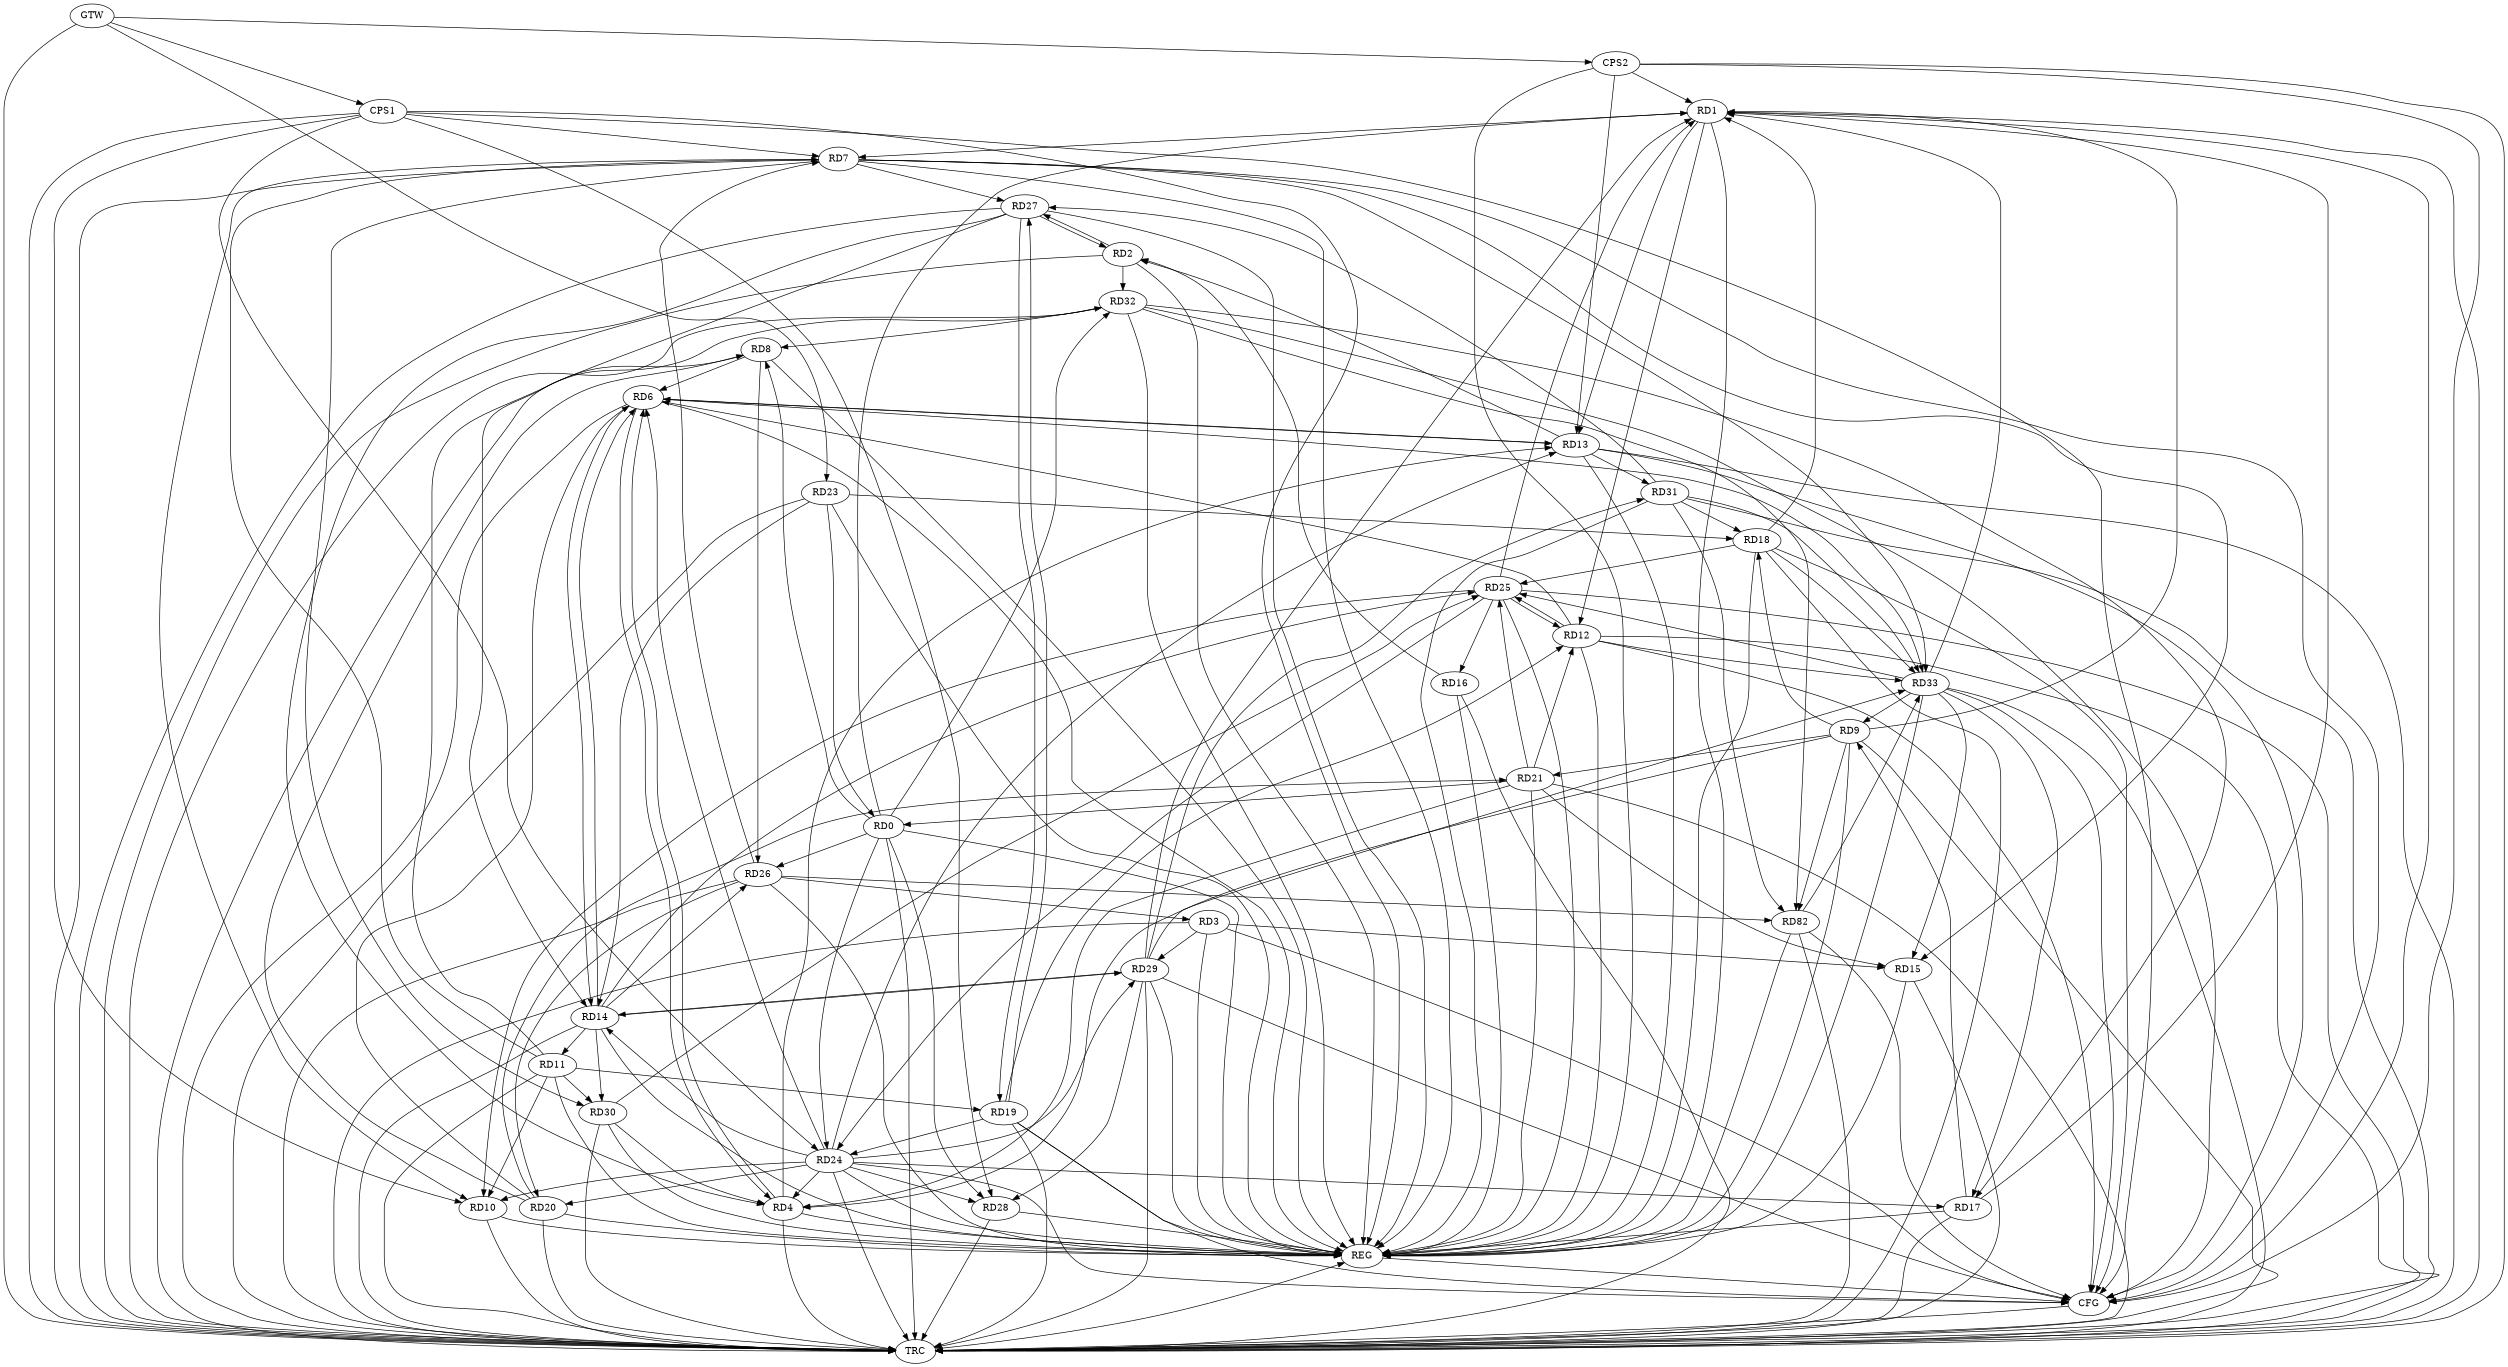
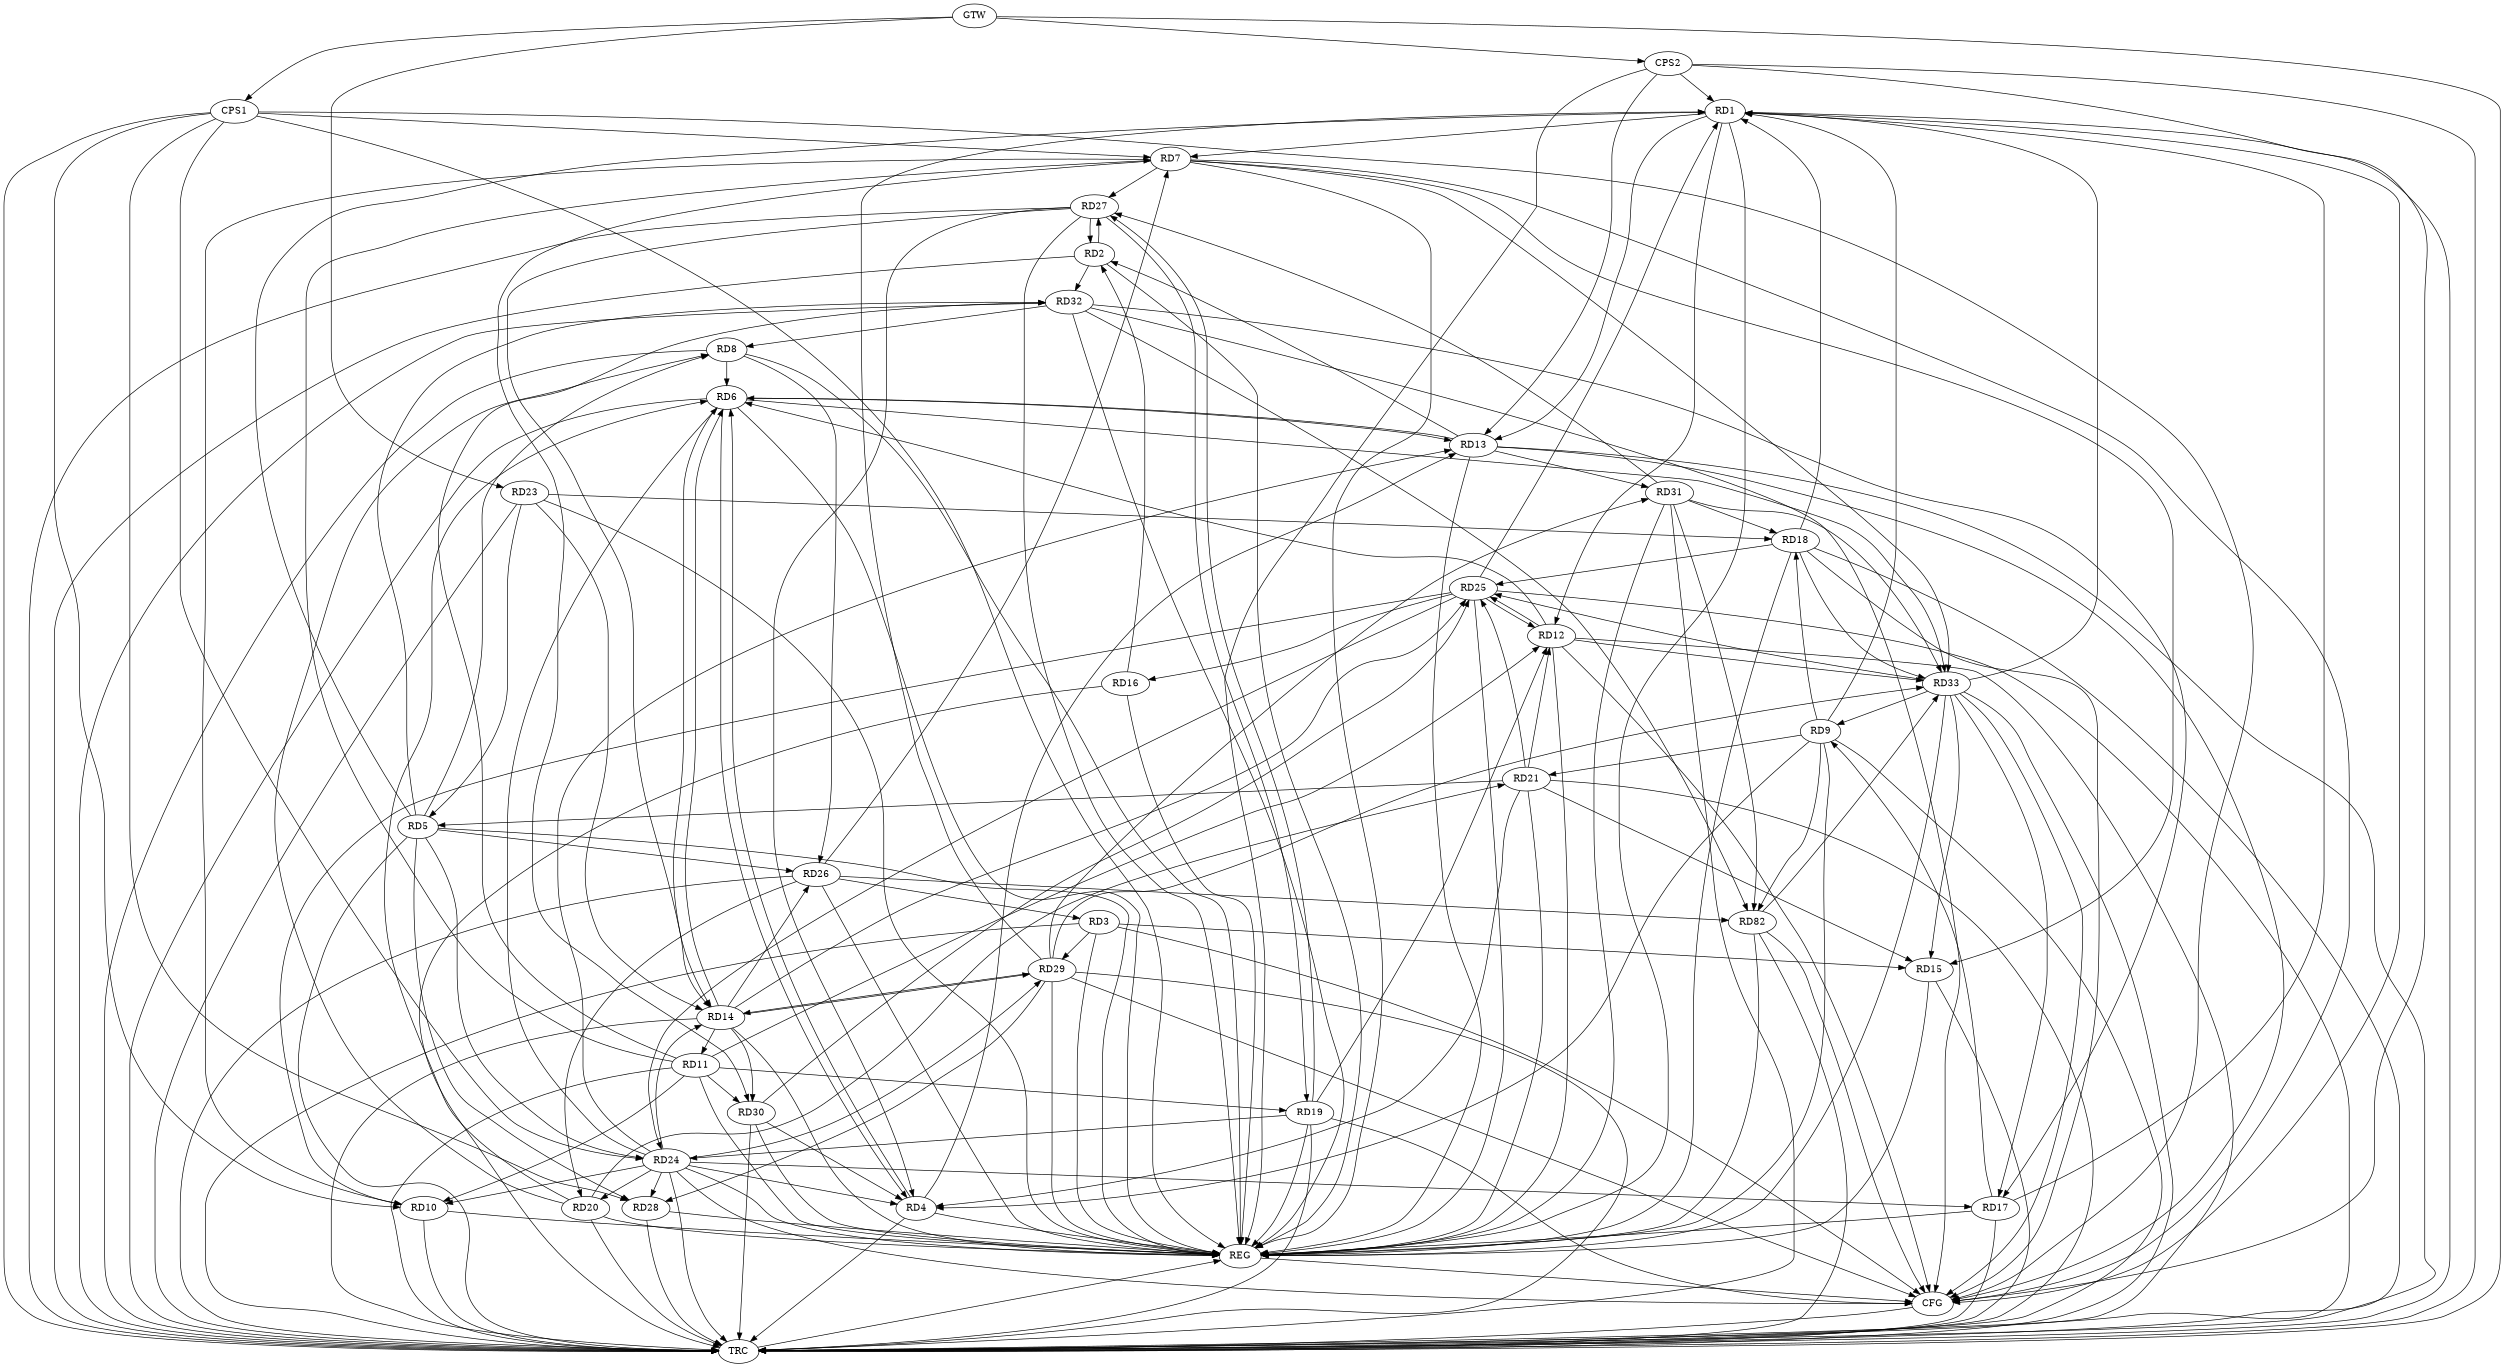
edge "RD7" -> "TRC": removed
node "RD0": label "RD0" -> "RD5"
edge "RD11" -> "RD12": added
